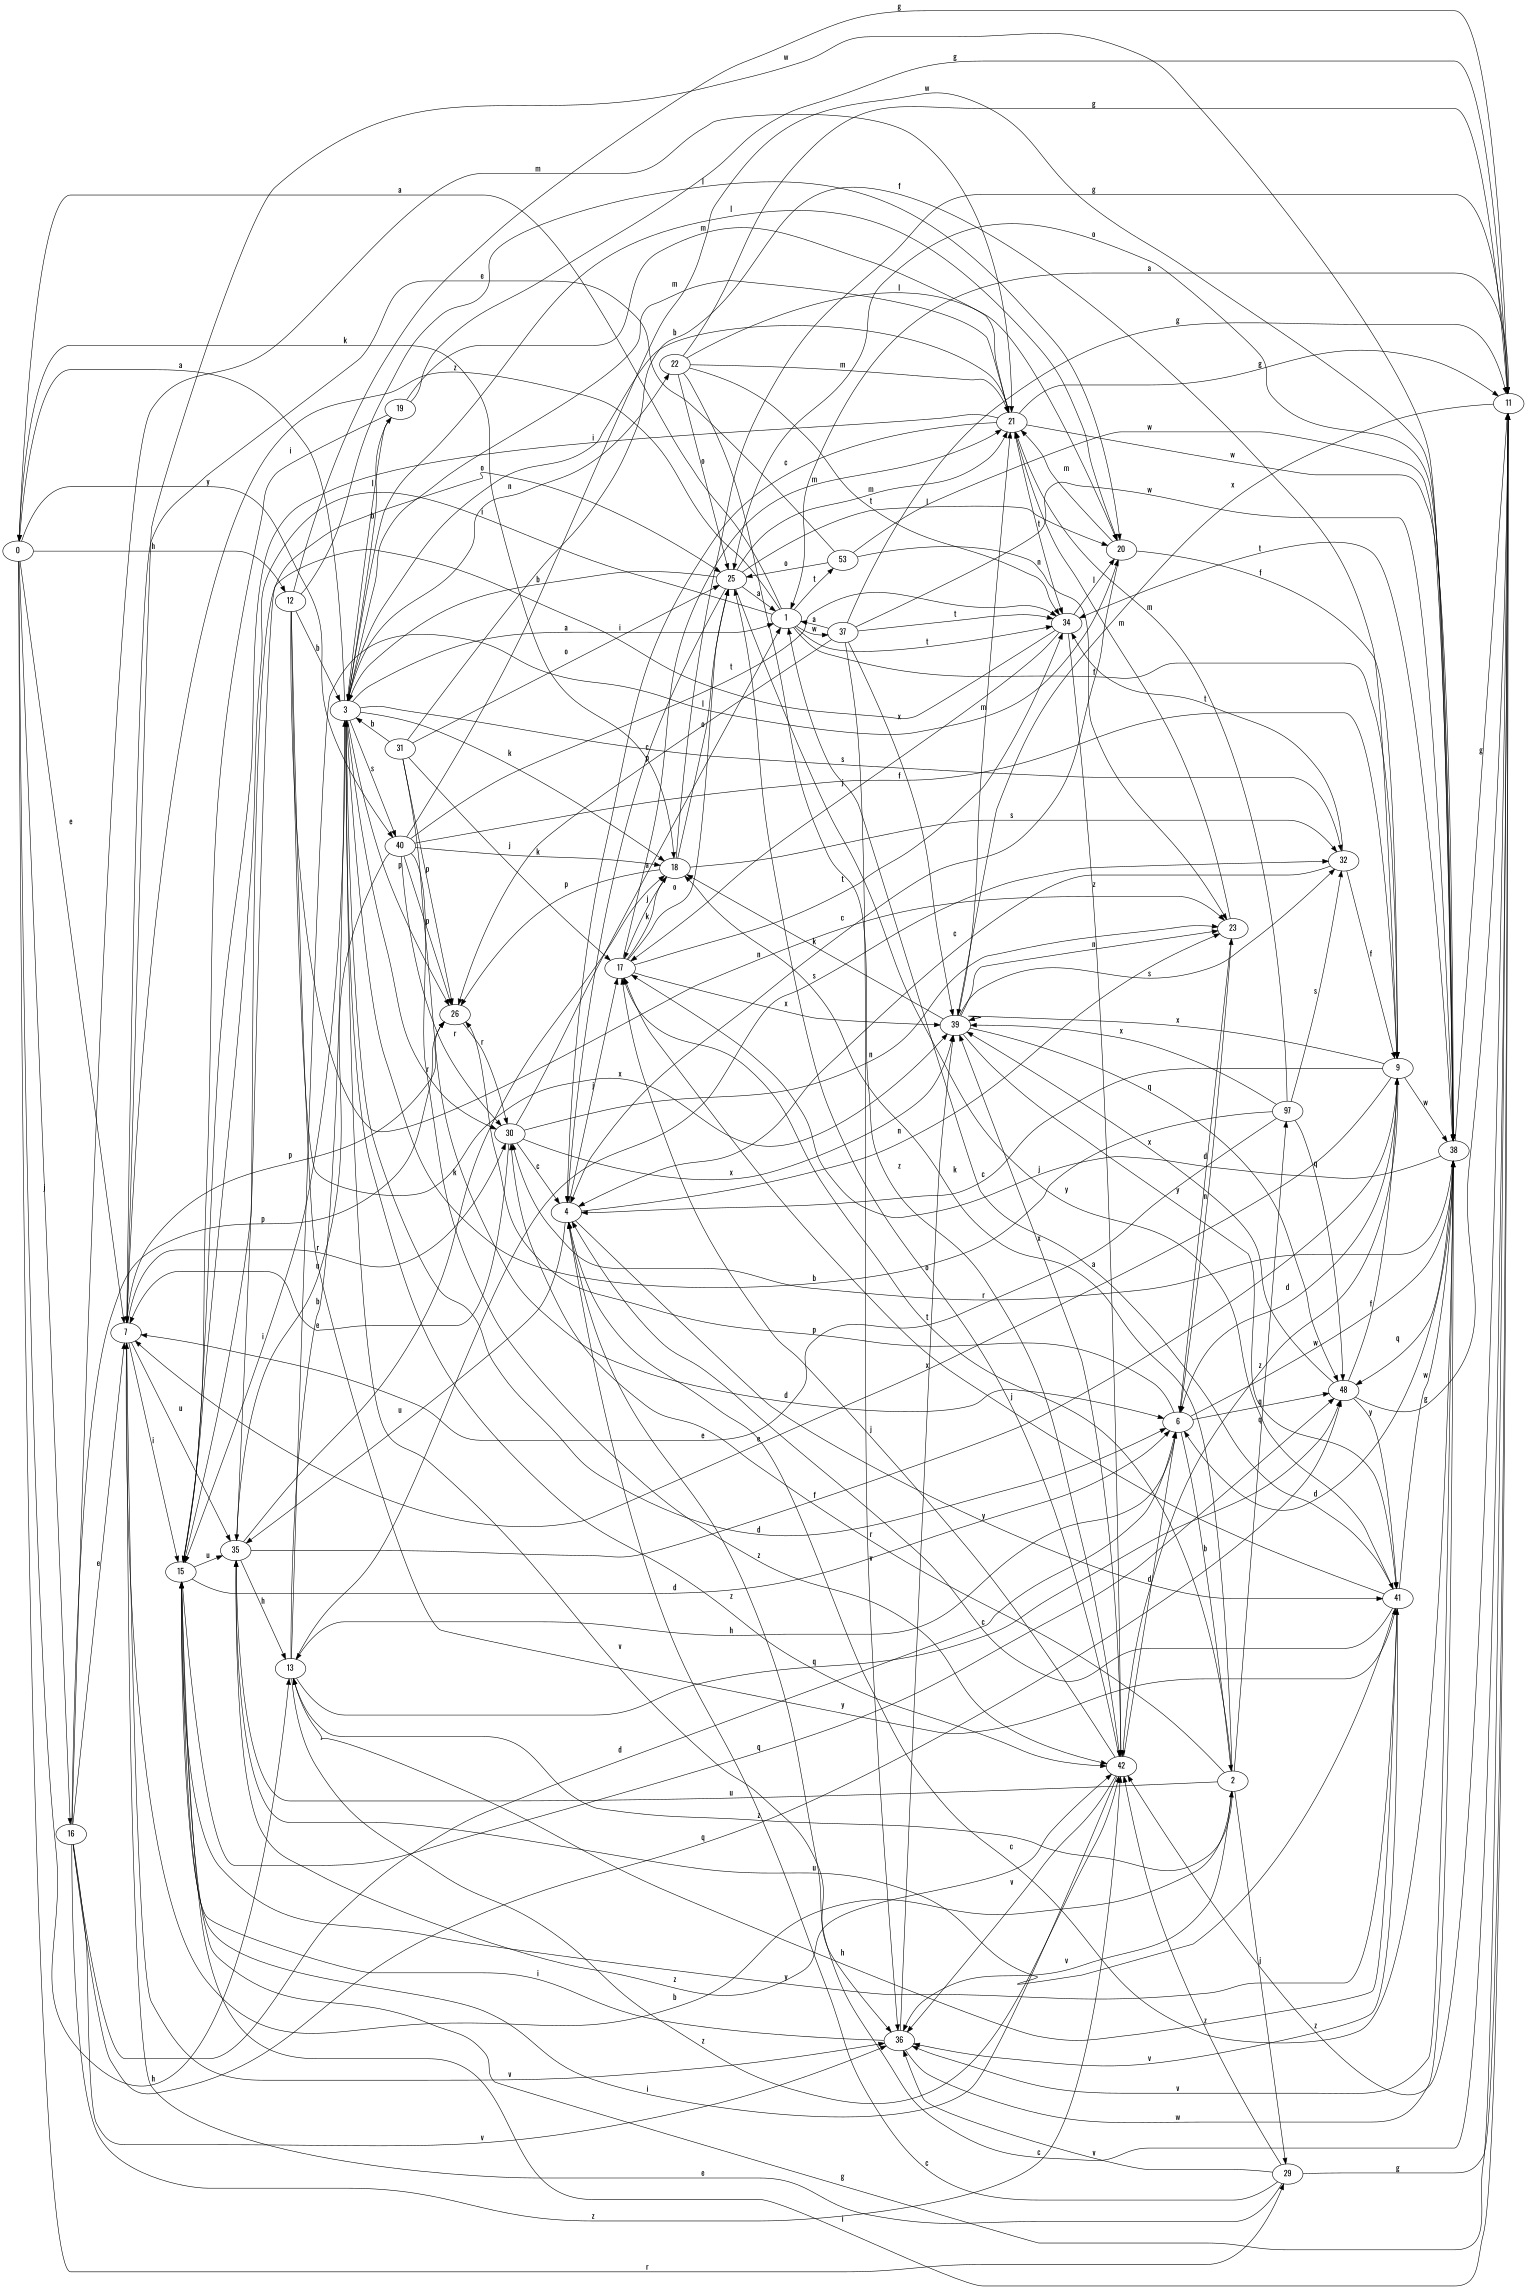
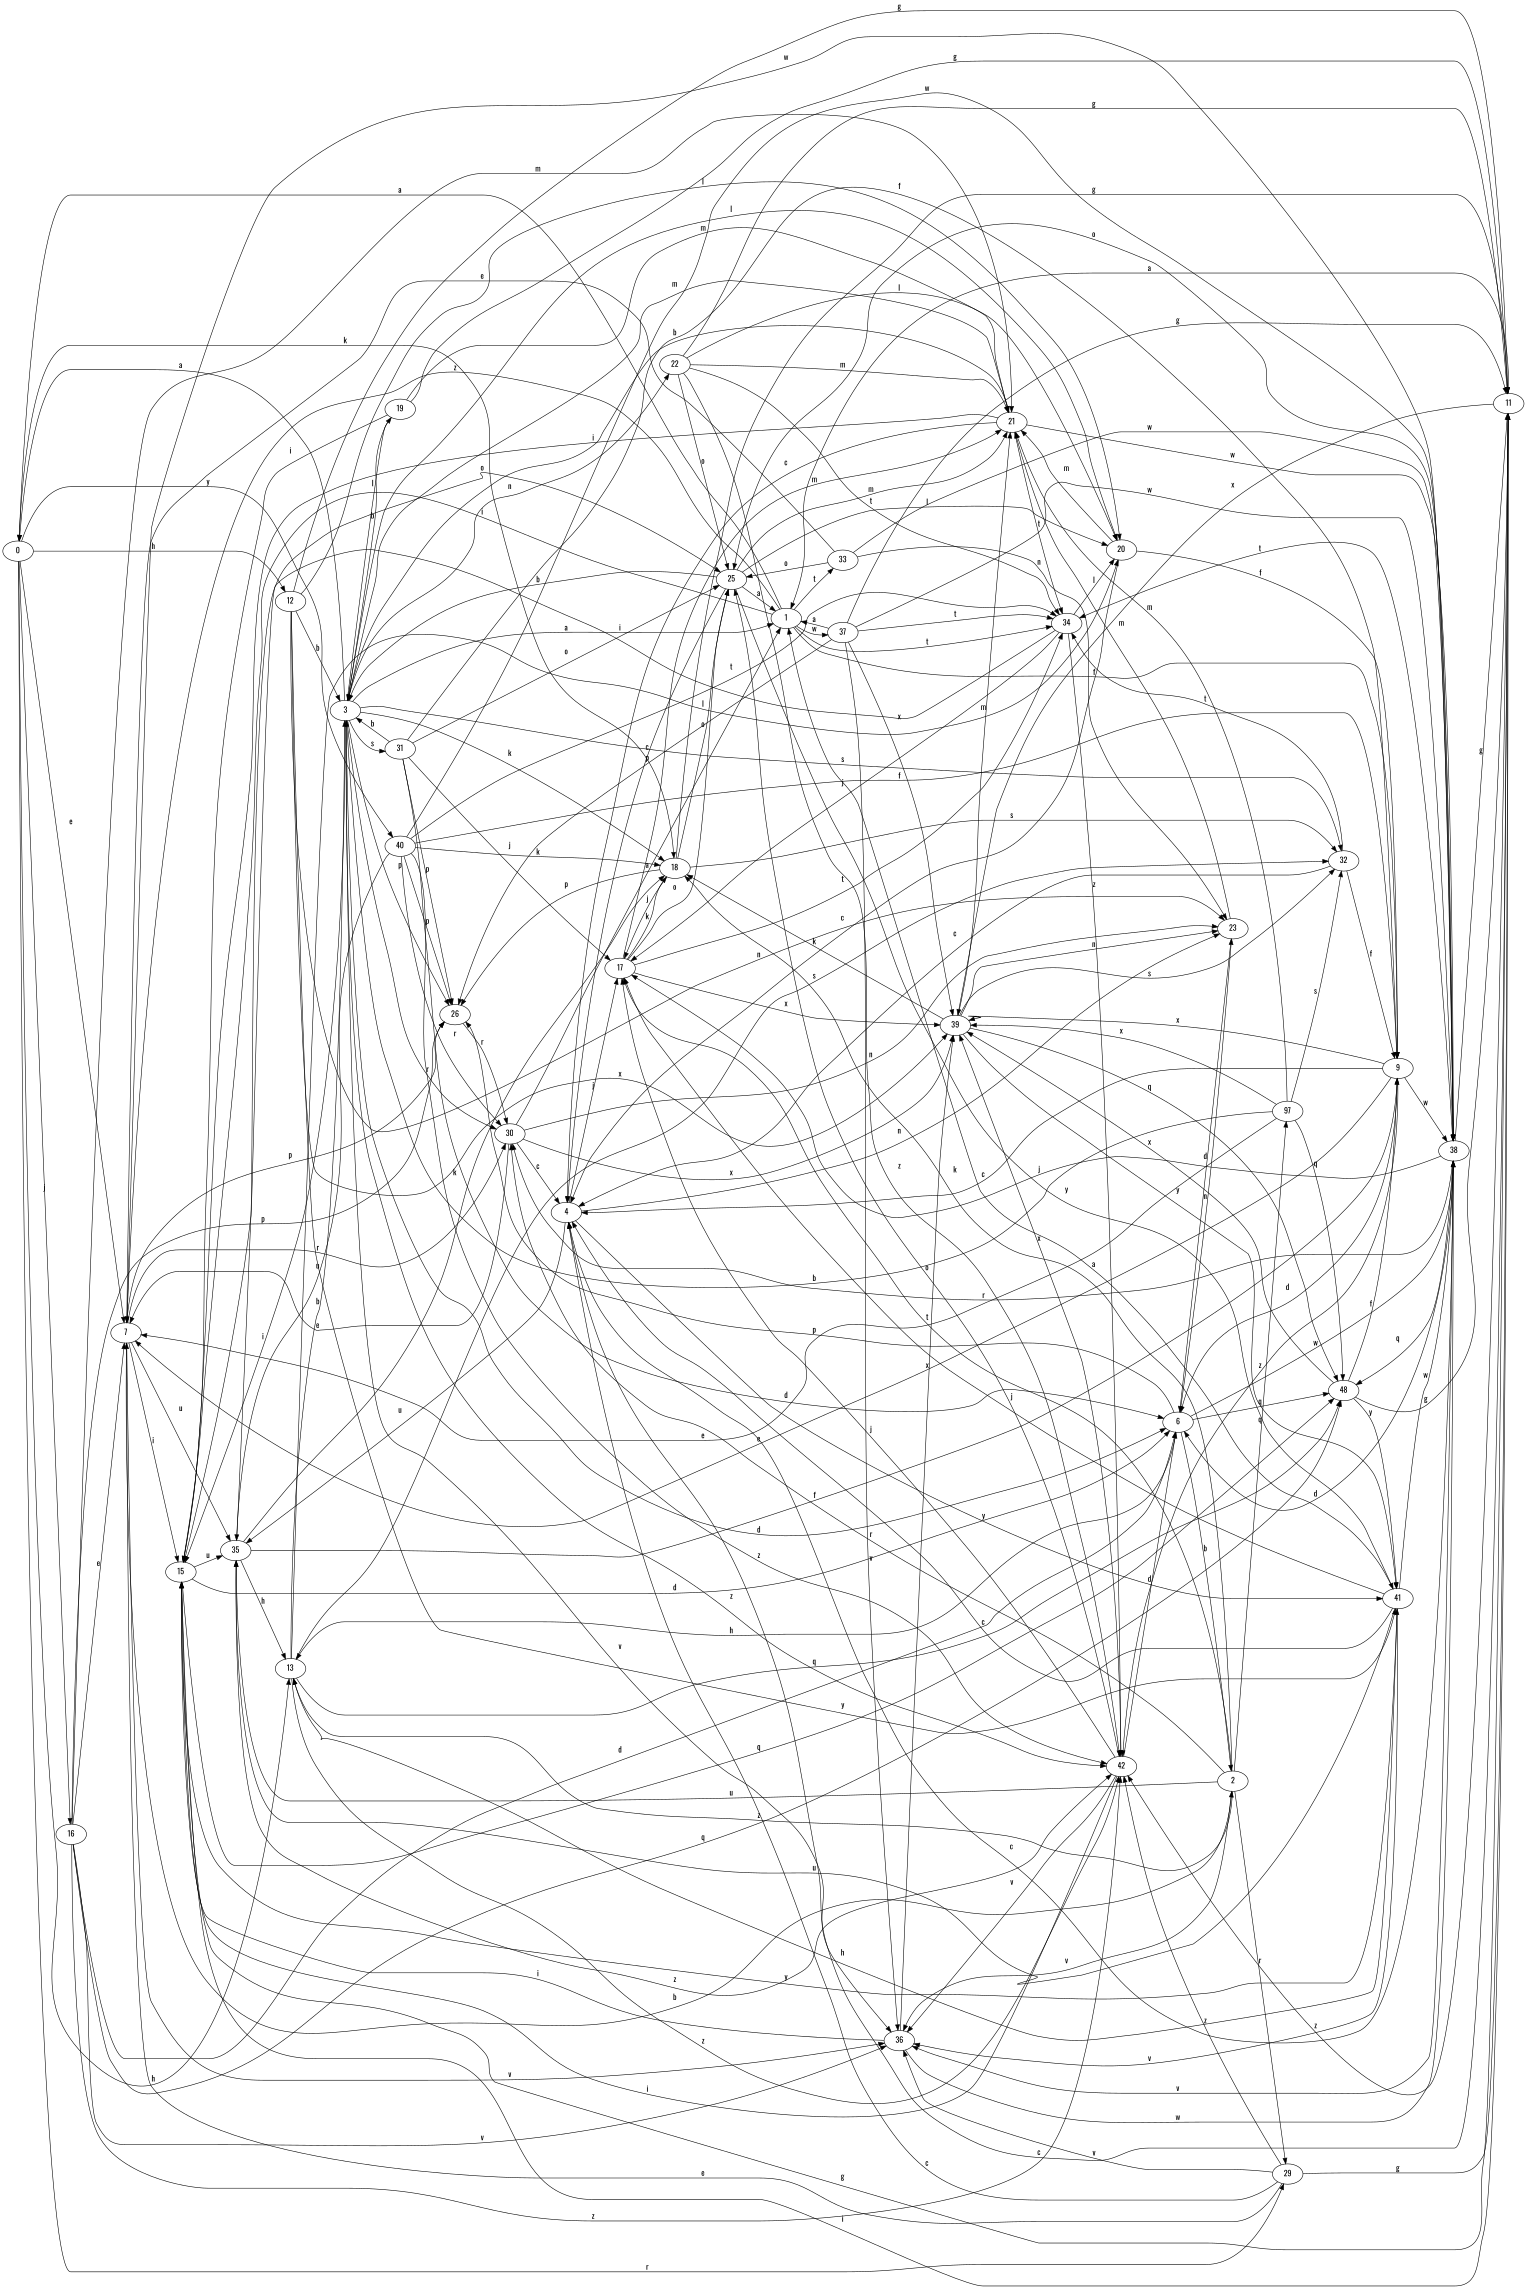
edge "21" -> "11": removed, label "g"
node "53": label "53" -> "33"
edge "3" -> "40": now "3" -> "31"
edge "2" -> "29": label "j" -> "r"
